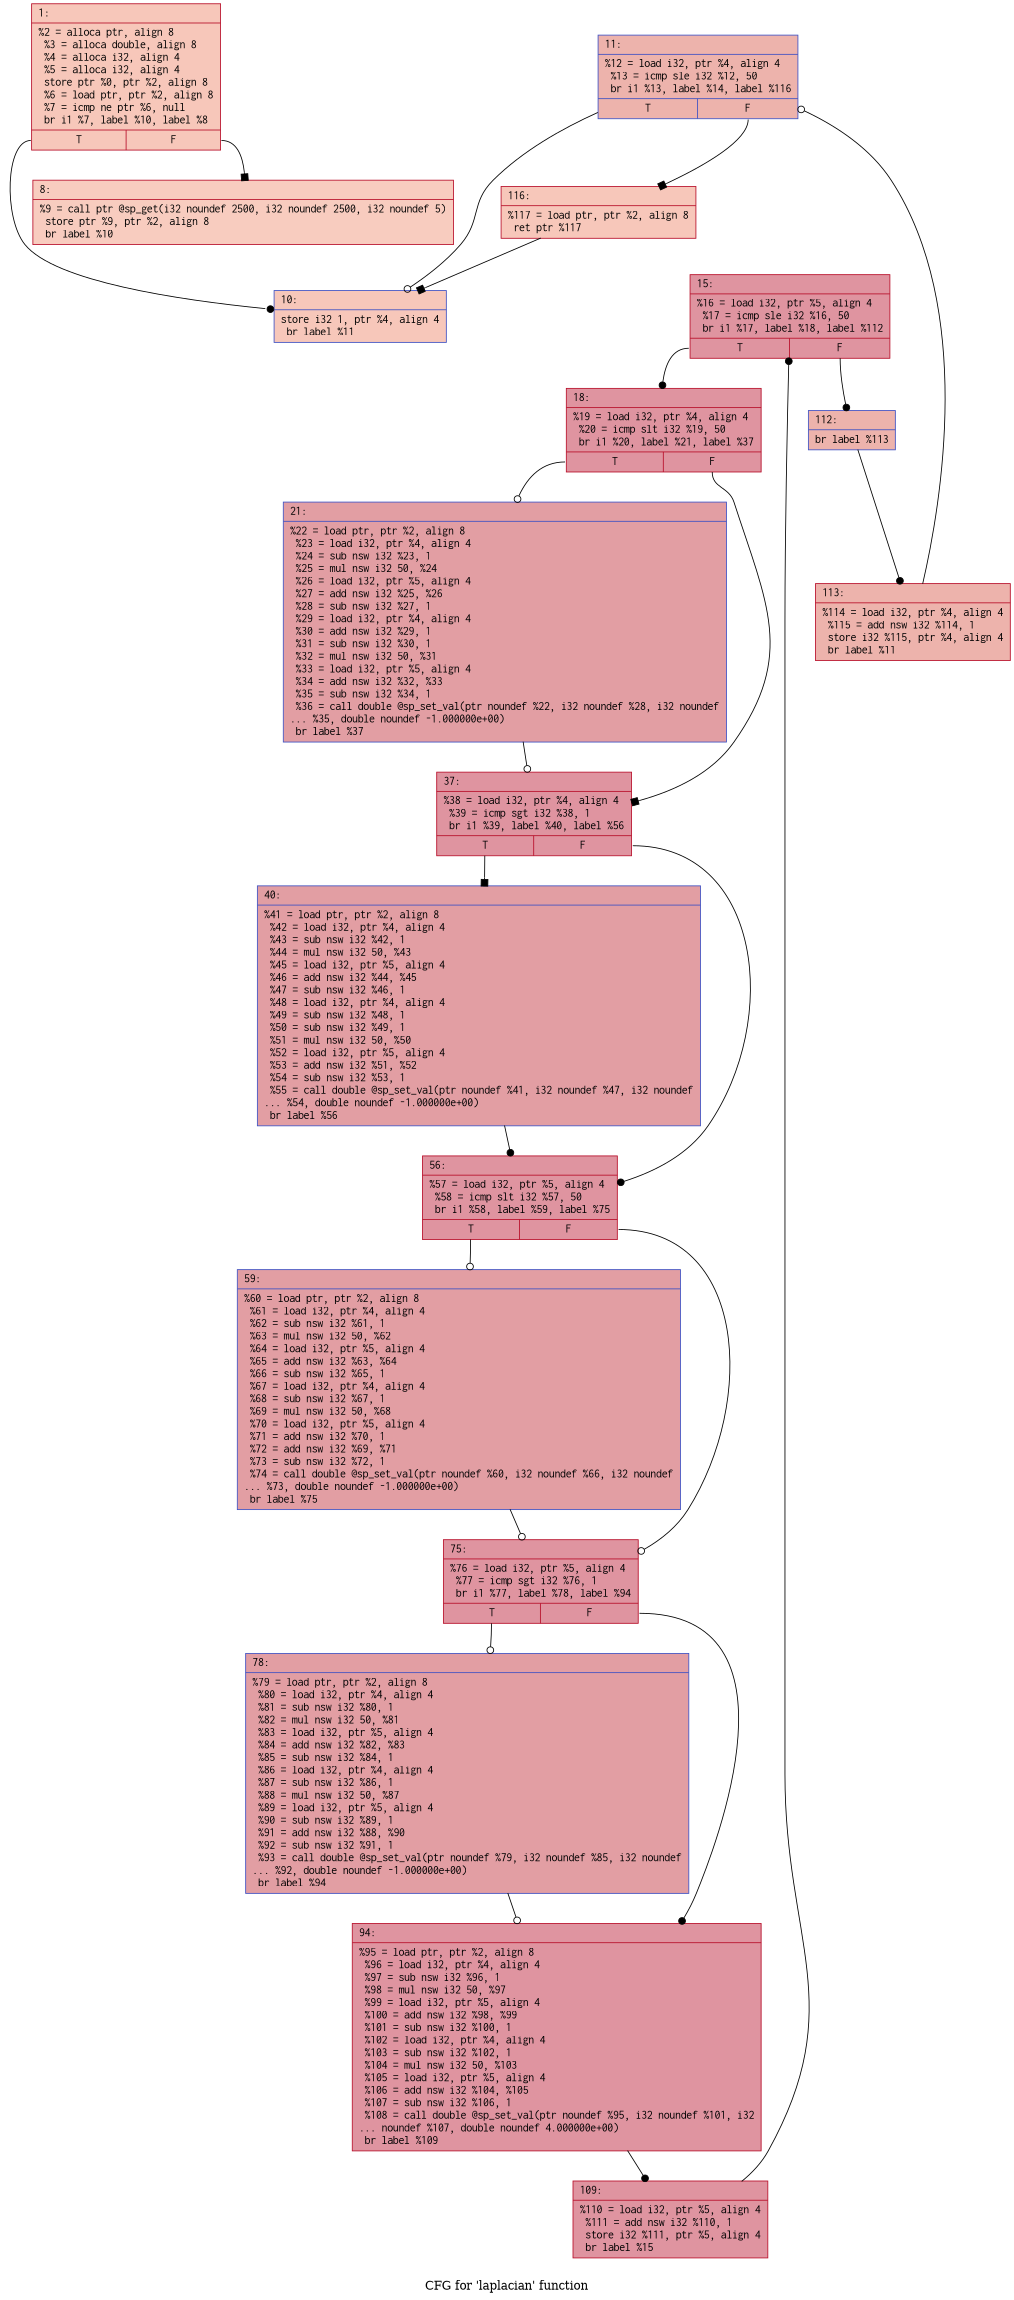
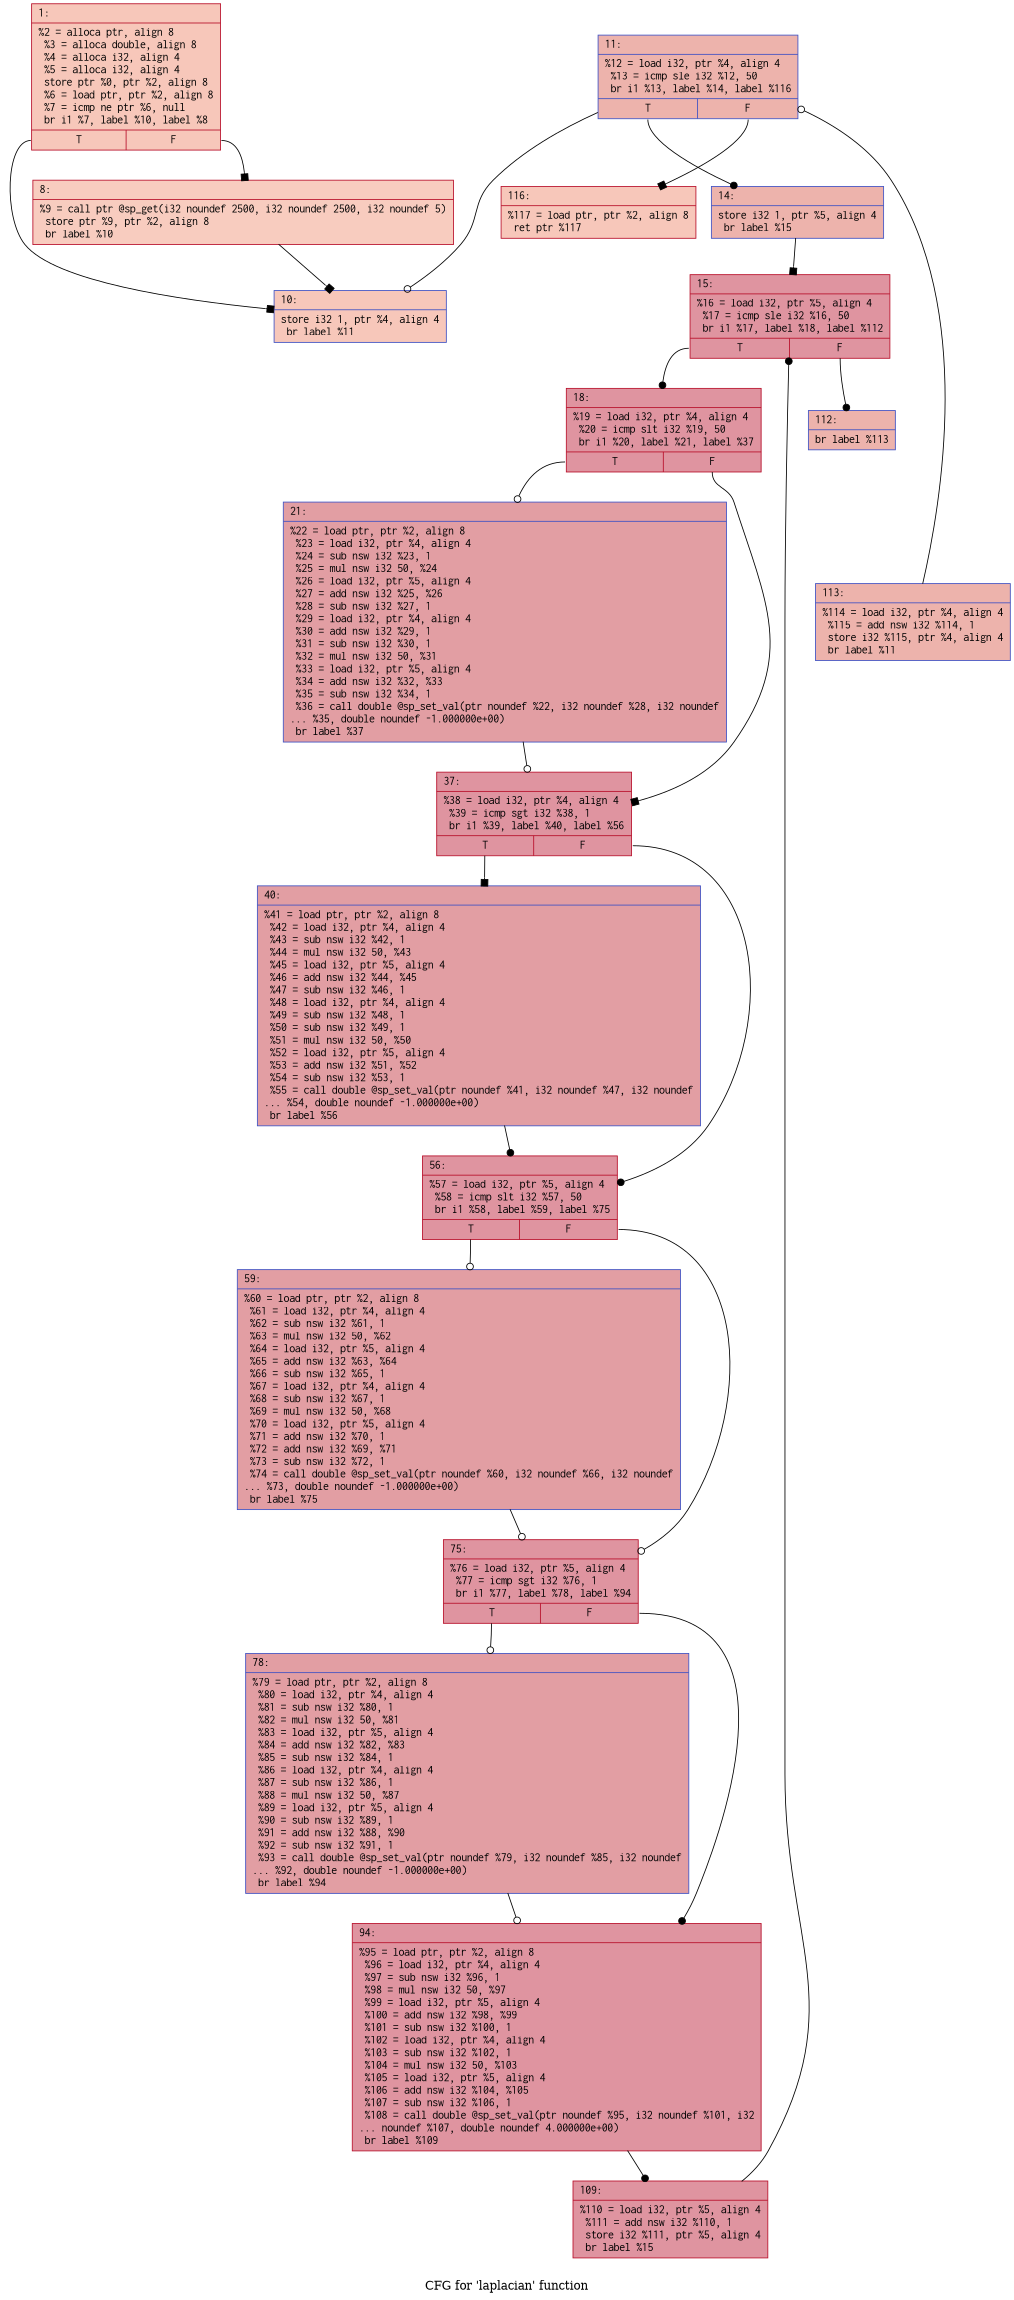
node "14:": added
edge "116:" -> "10:": now "8:" -> "10:"
edge "1:" -> "10:": arrowhead dot -> box
edge "112:" -> "113:": removed
node "113:": color #b70d28ff -> #3d50c3ff
